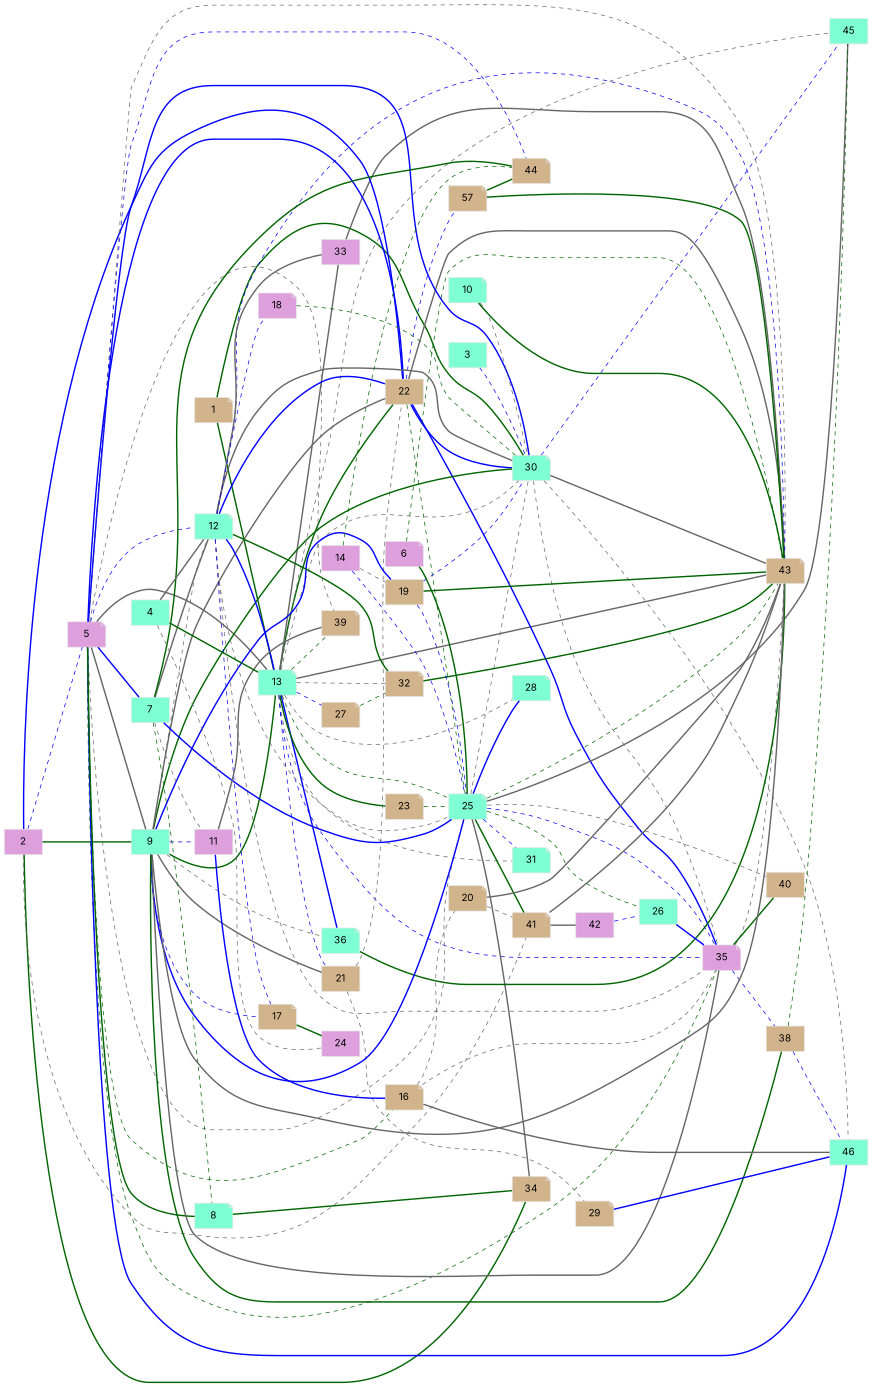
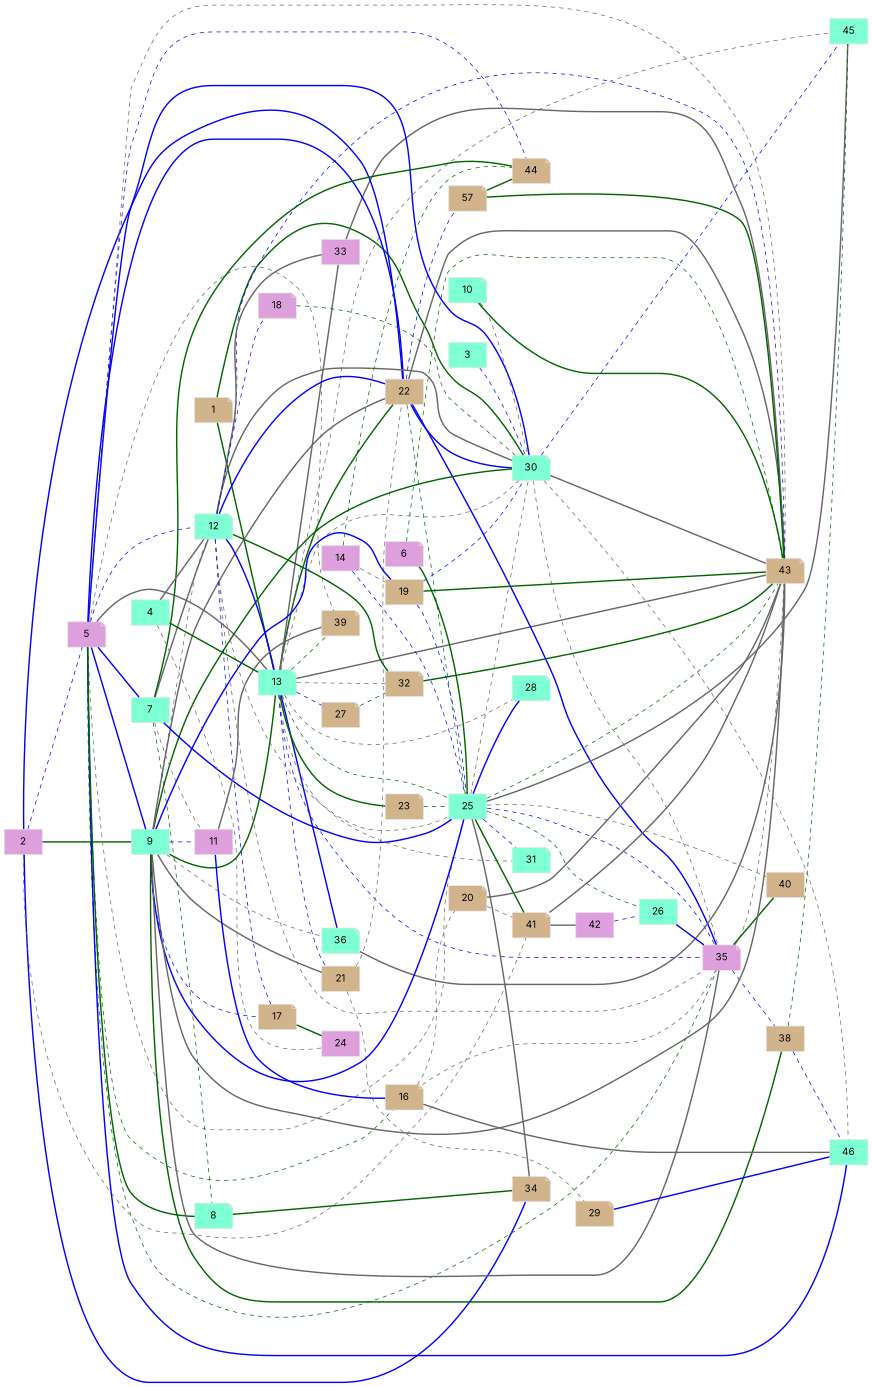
edge "5" -- "9": color gray40 -> blue
node "25": shape note -> box
edge "43" -- "36": color darkgreen -> gray40
edge "2" -- "34": color darkgreen -> blue
